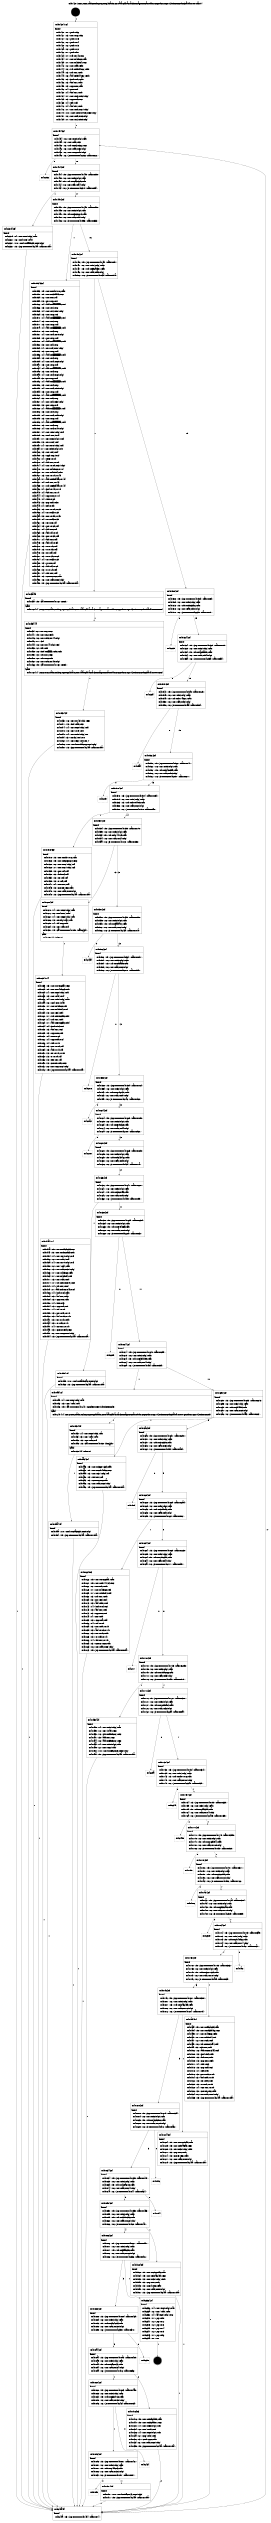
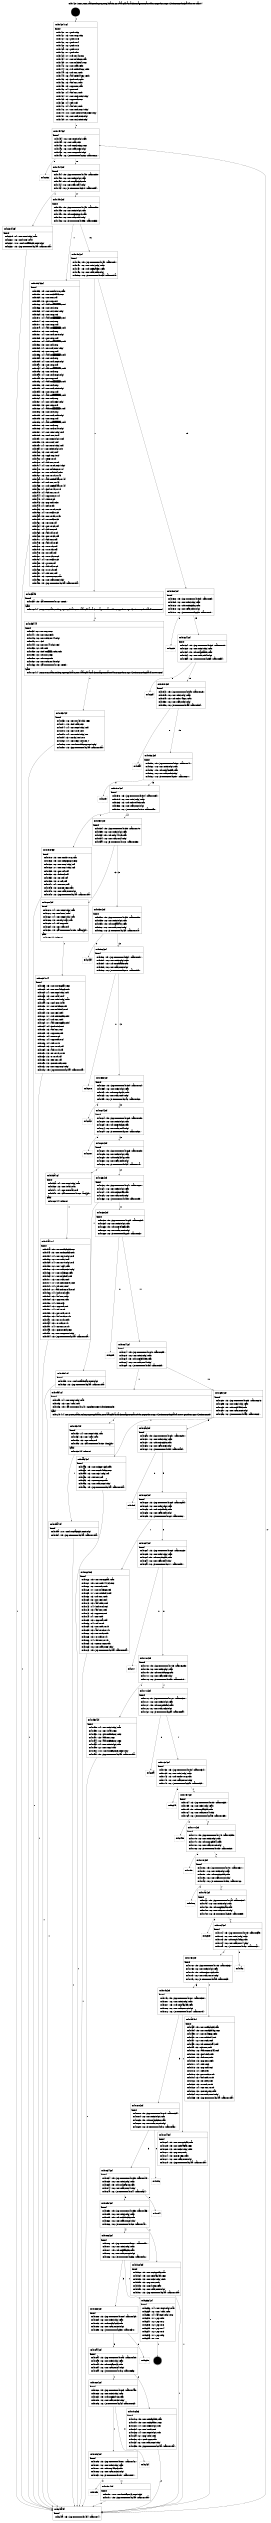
node "0x401b3a [16]": added
